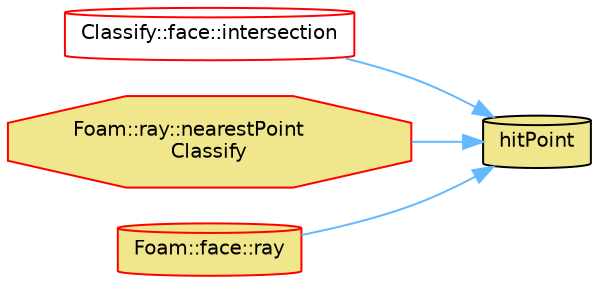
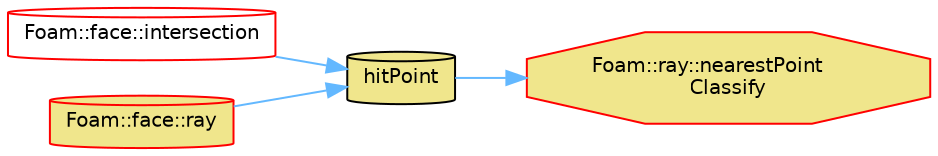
node "Classify::face::intersection": label "Classify::face::intersection" -> "Foam::face::intersection"
edge "Foam::ray::nearestPoint Classify" -> "hitPoint": reversed
